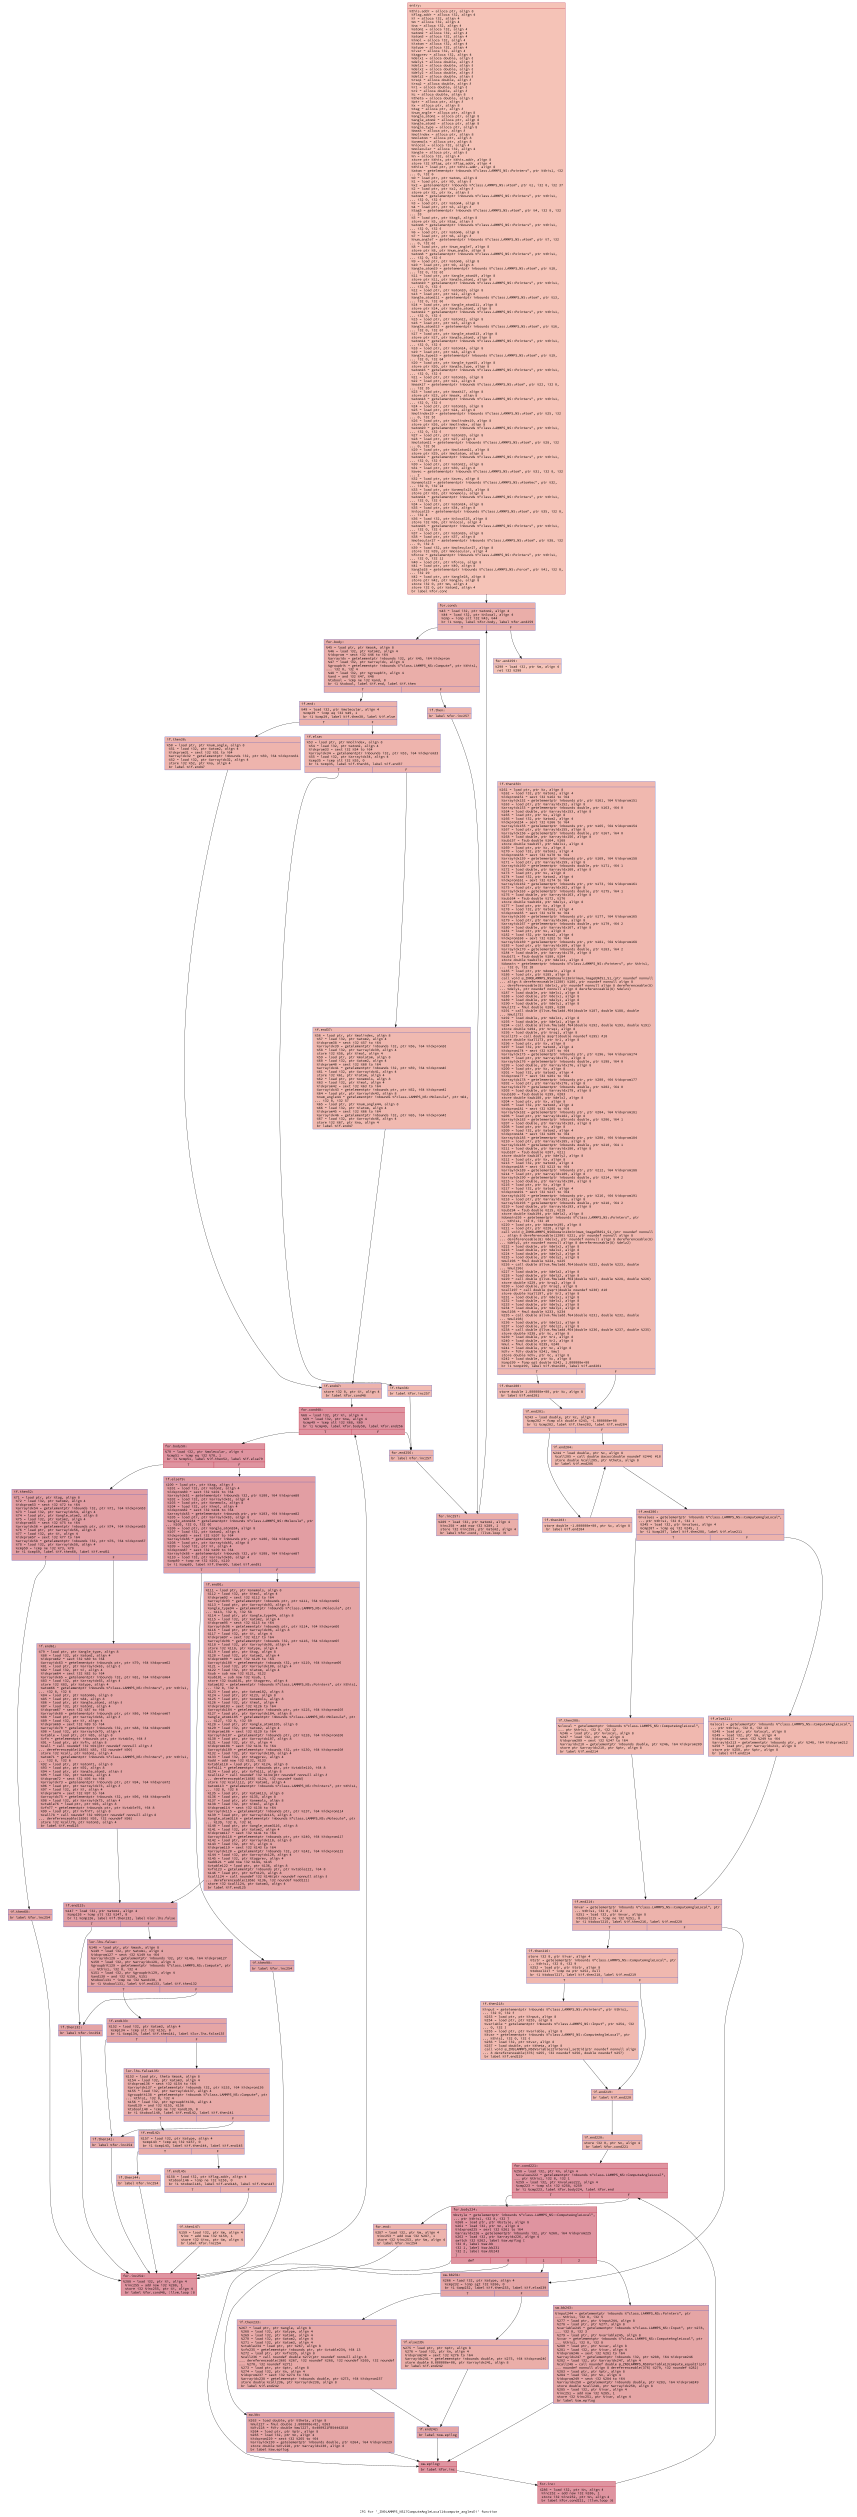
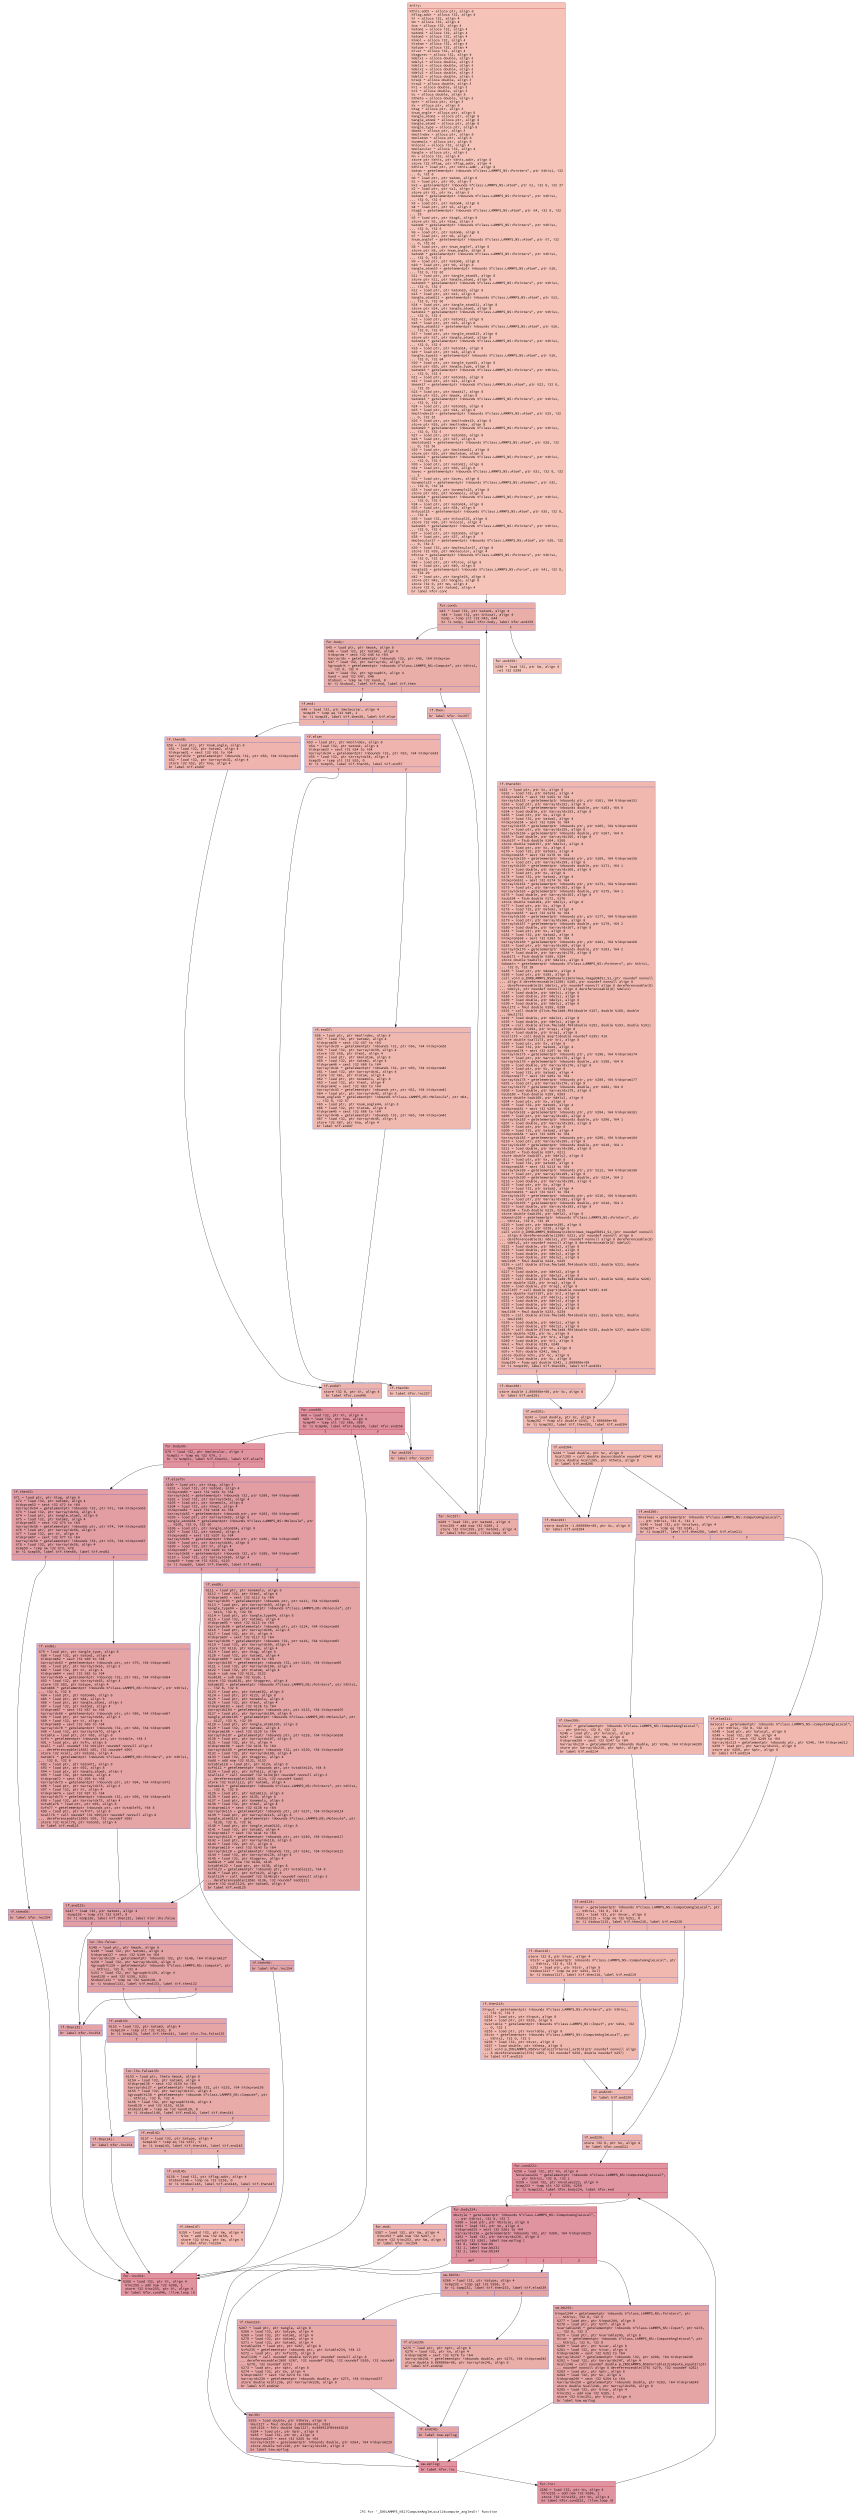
edge "if.then203:" -> "if.end204:": reversed
edge "if.end214:" -> "sw.bb231:": now "if.end214:" -> "if.end220:"
node "if.then144:": removed
